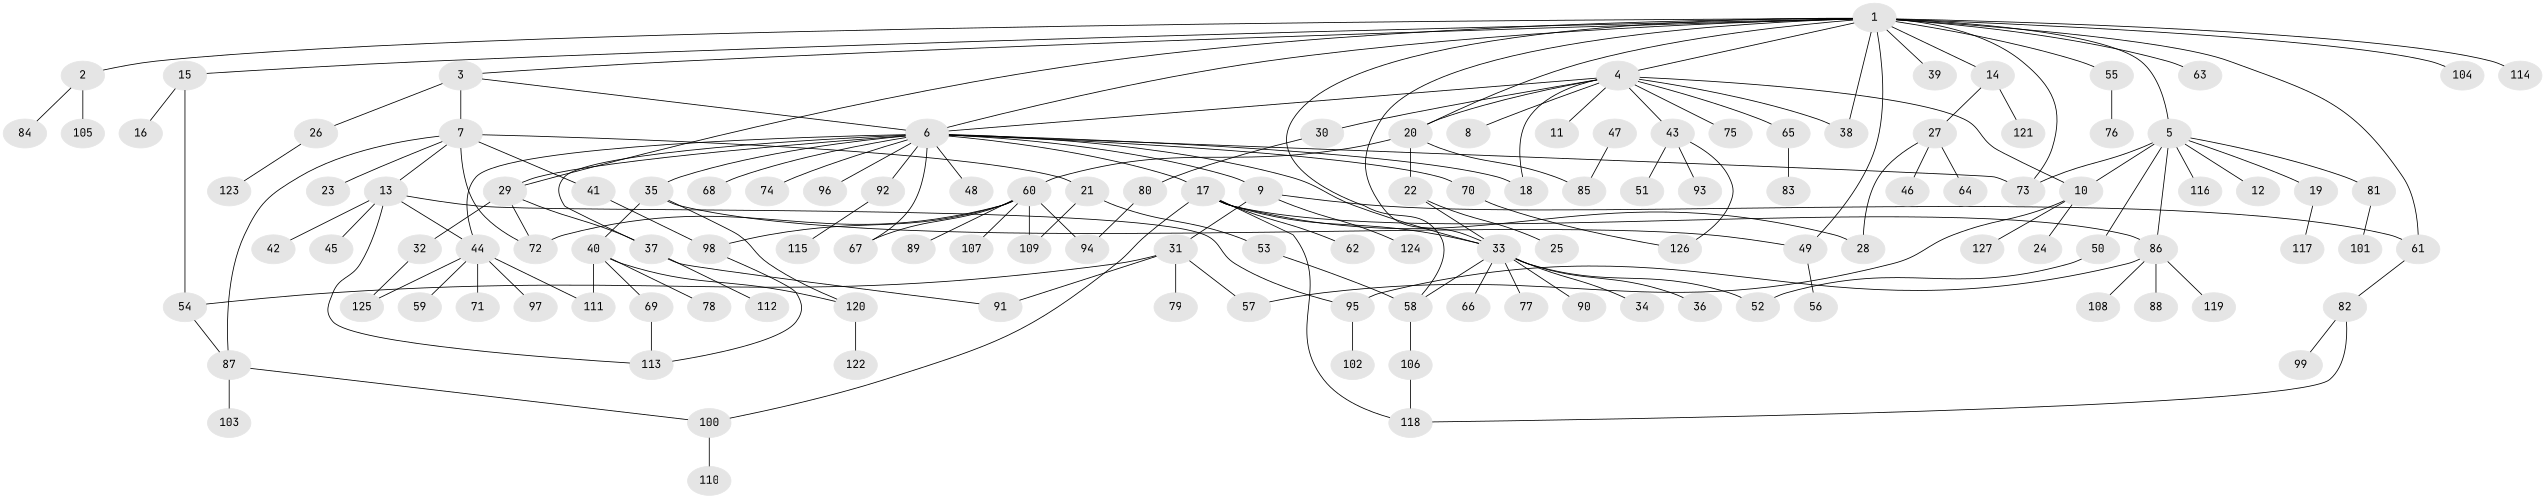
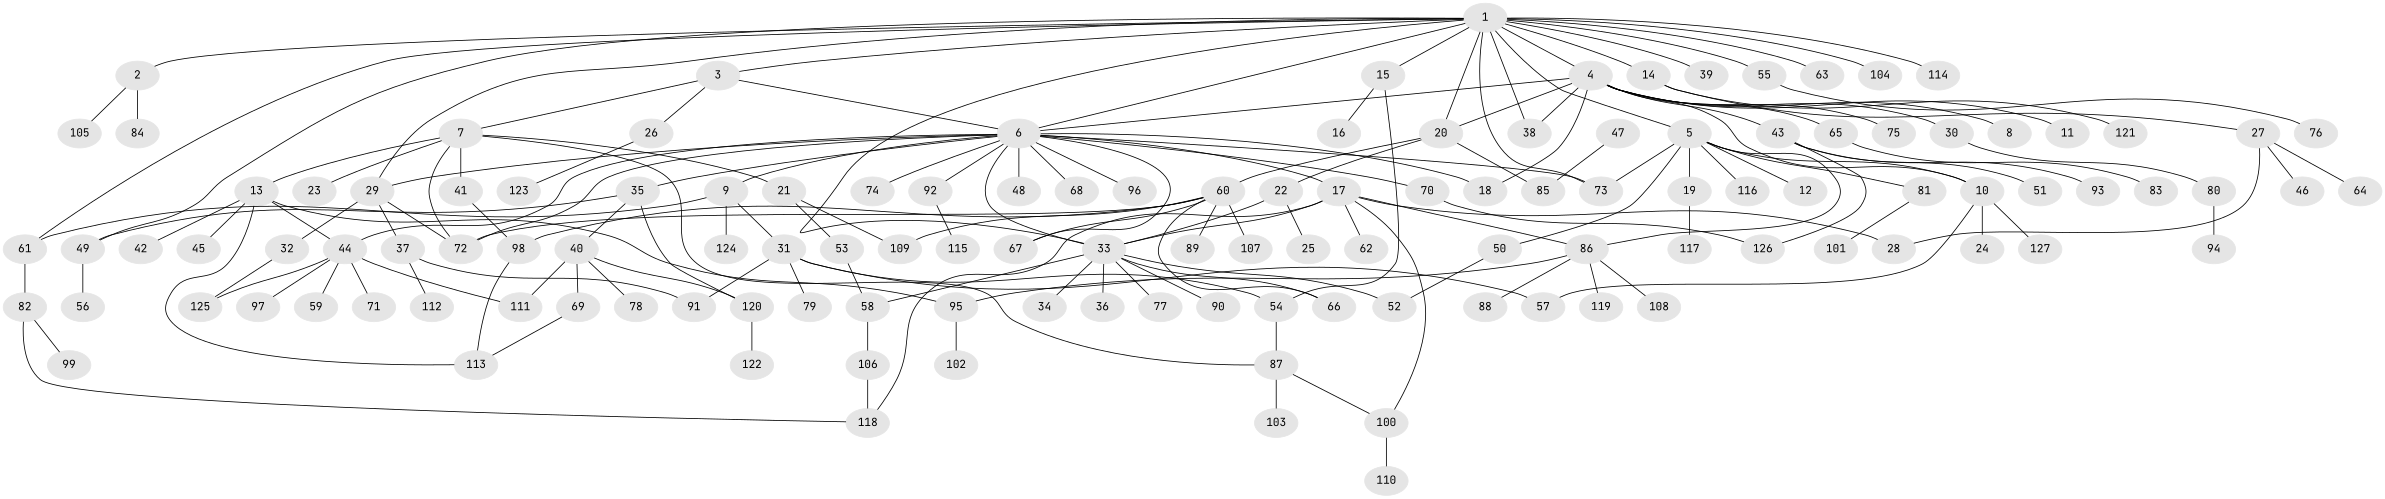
edge "1" -- "58": removed
edge "6" -- "37": now "6" -- "72"
edge "60" -- "94": now "60" -- "66"
